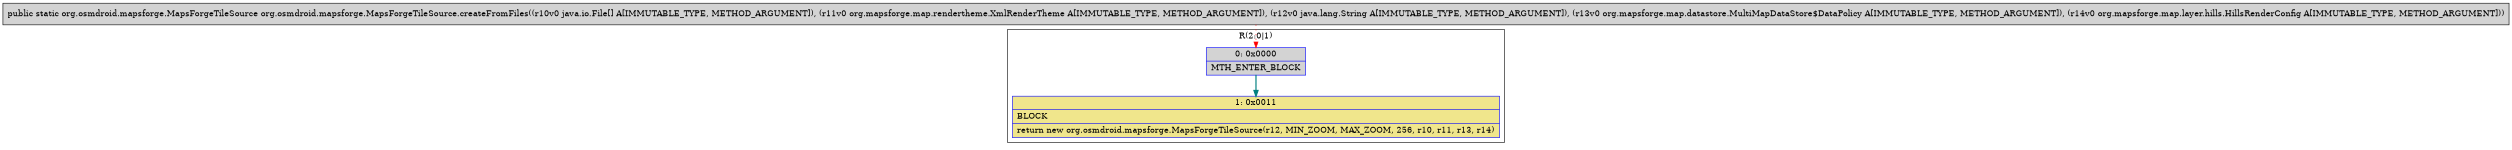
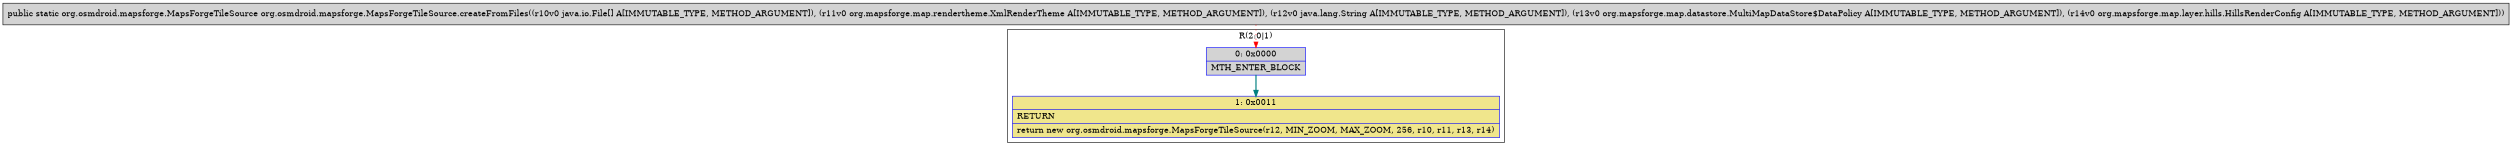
node "1: 0x0011": text "BLOCK" -> "RETURN"
